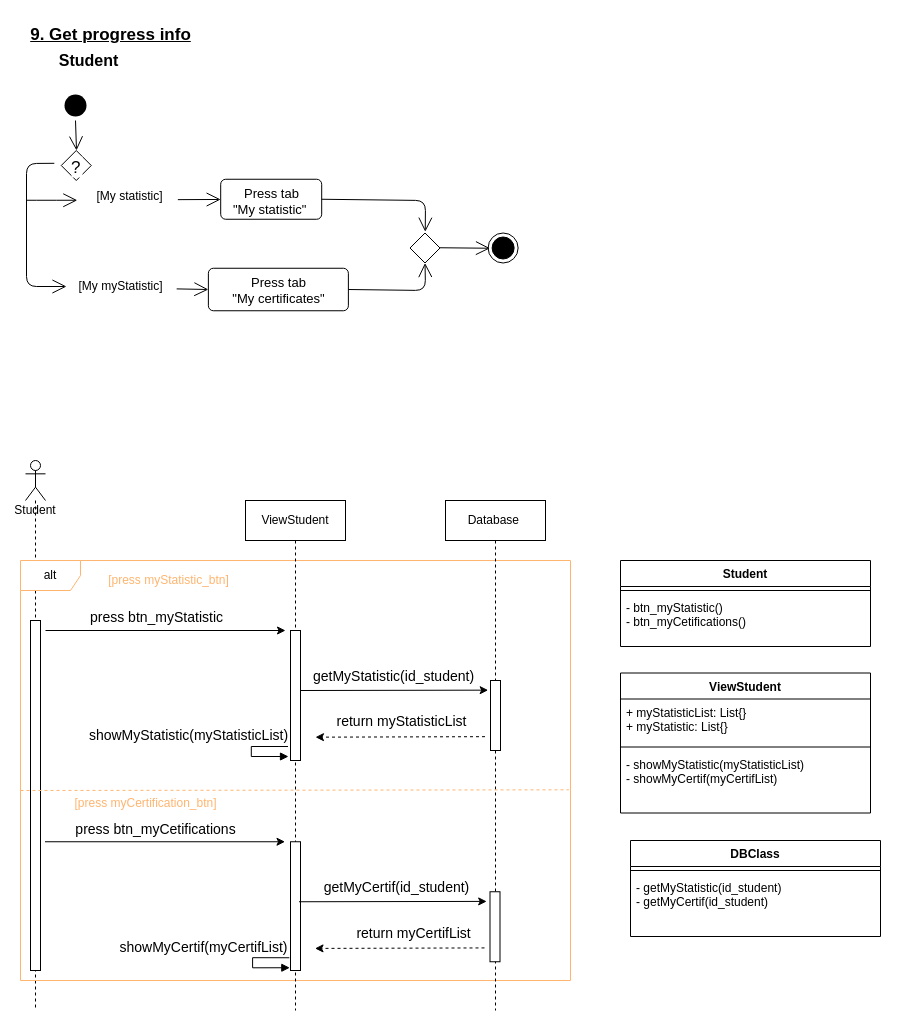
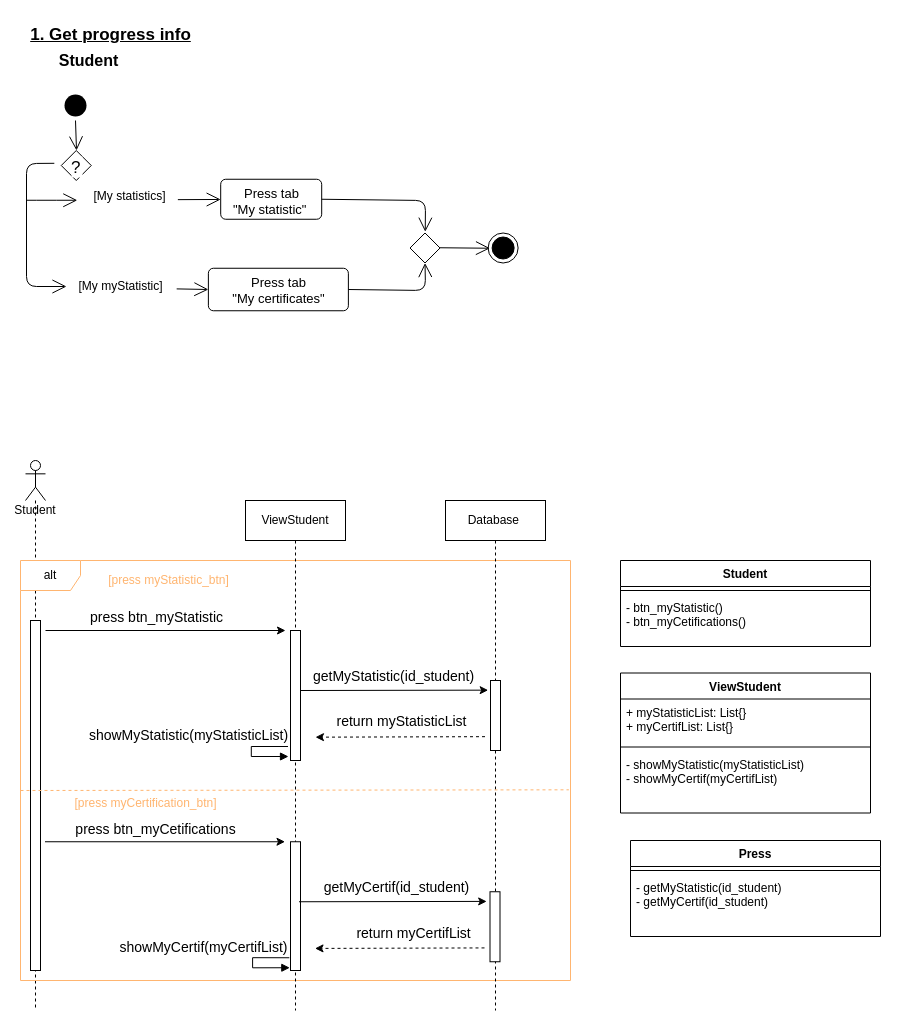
node "9. Get progress info": label "9. Get progress info" -> "1. Get progress info"
node "[My statistic]": label "[My statistic]" -> "[My statistics]"
node "+ myStatisticList: List{} + myStatistic: List{}": label "+ myStatisticList: List{} + myStatistic: List{}" -> "+ myStatisticList: List{} + myCertifList: List{}"
node "DBClass": label "DBClass" -> "Press"
